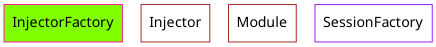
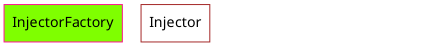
node "Module": removed
node "SessionFactory": removed
